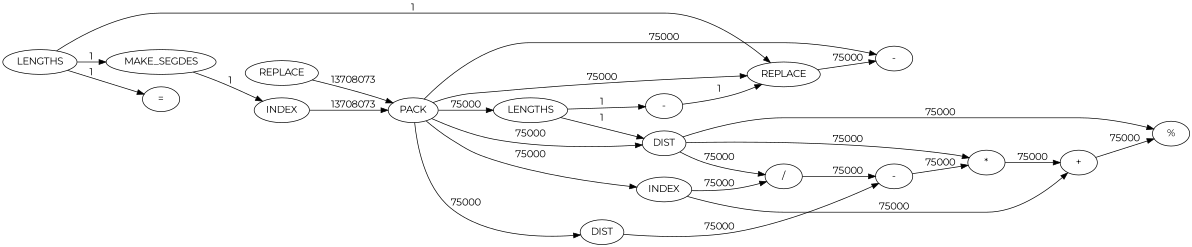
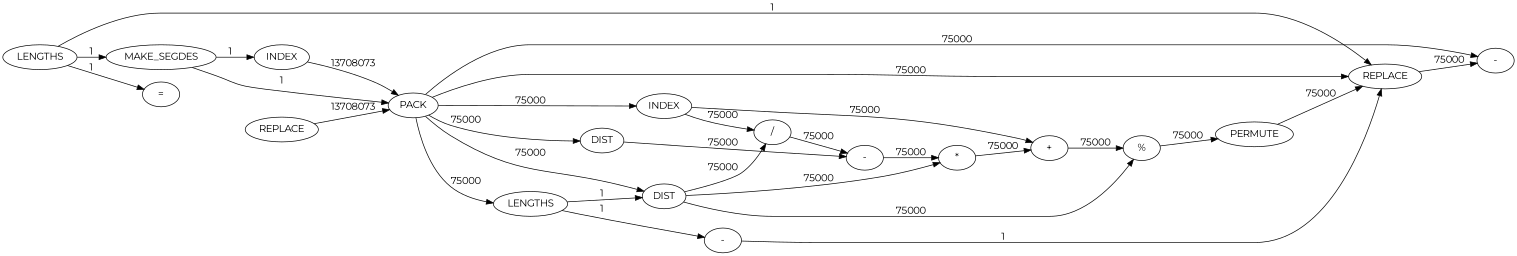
edge "MAKE_SEGDES" -> "PACK": added, label "1"
node "PERMUTE": added
